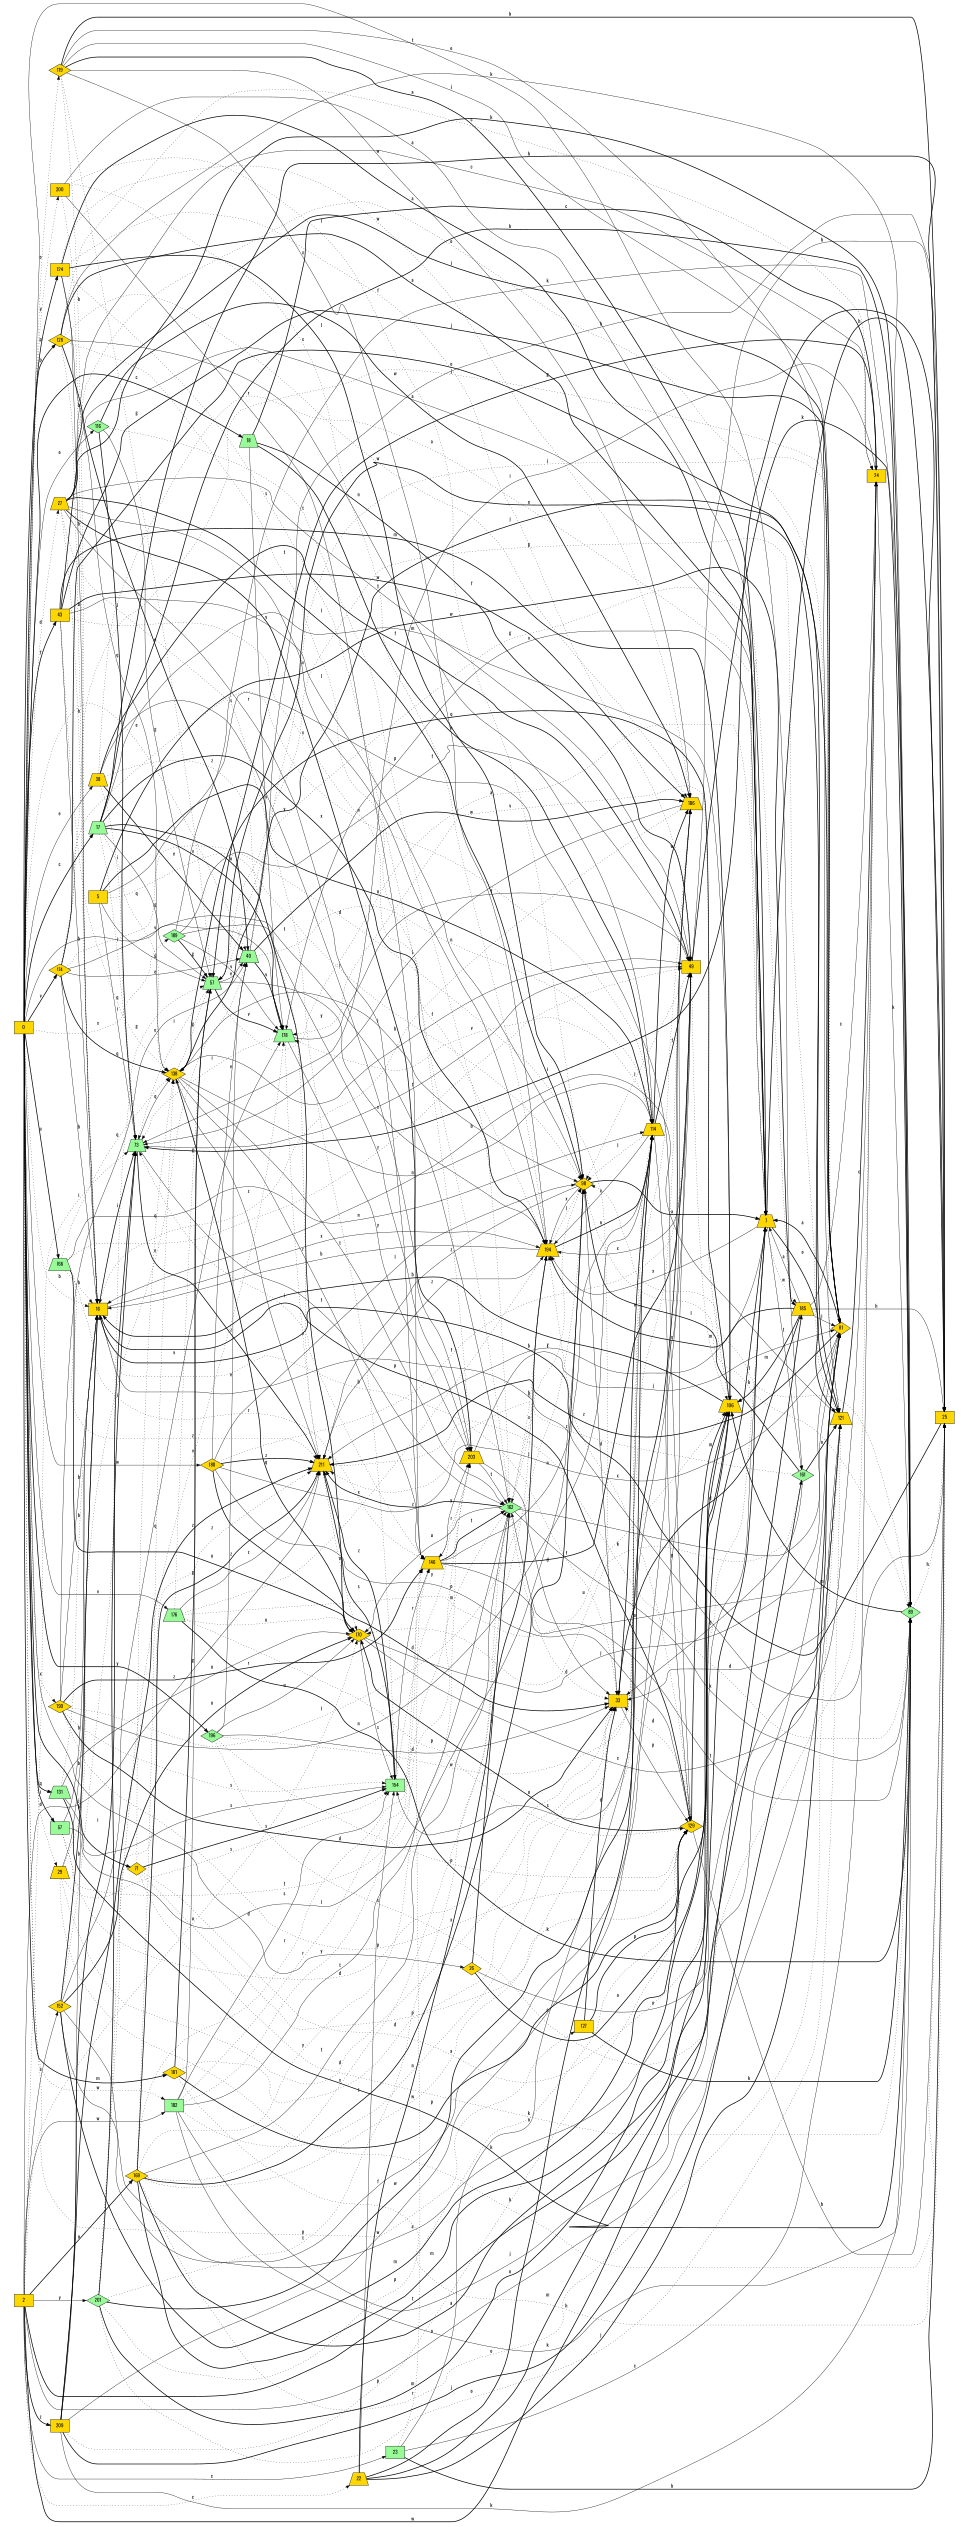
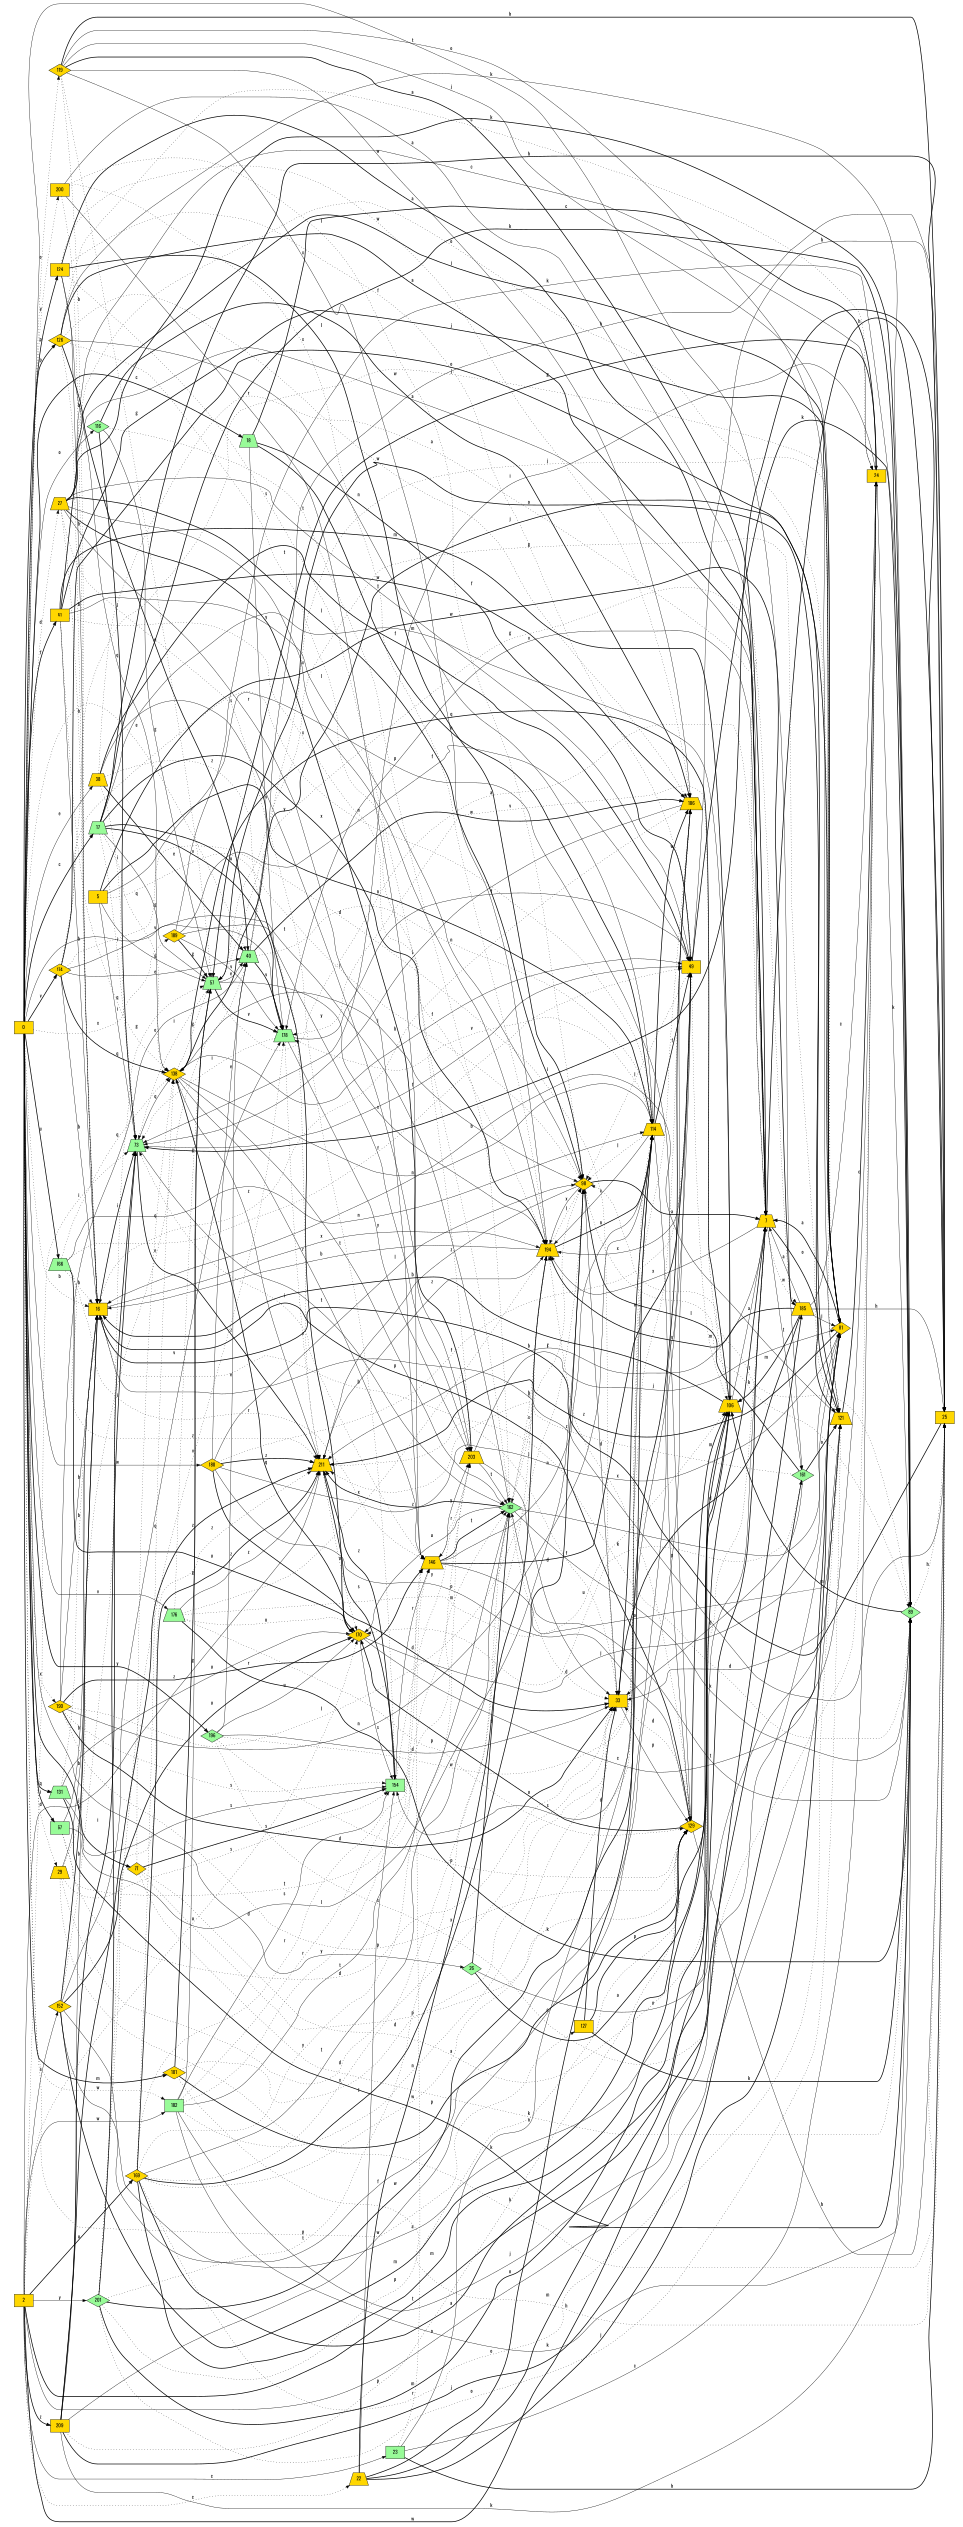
node "43": label "43" -> "41"
node "189": fillcolor palegreen -> gold
edge "106" -> "7": added, label "a"
node "26": fillcolor gold -> palegreen
